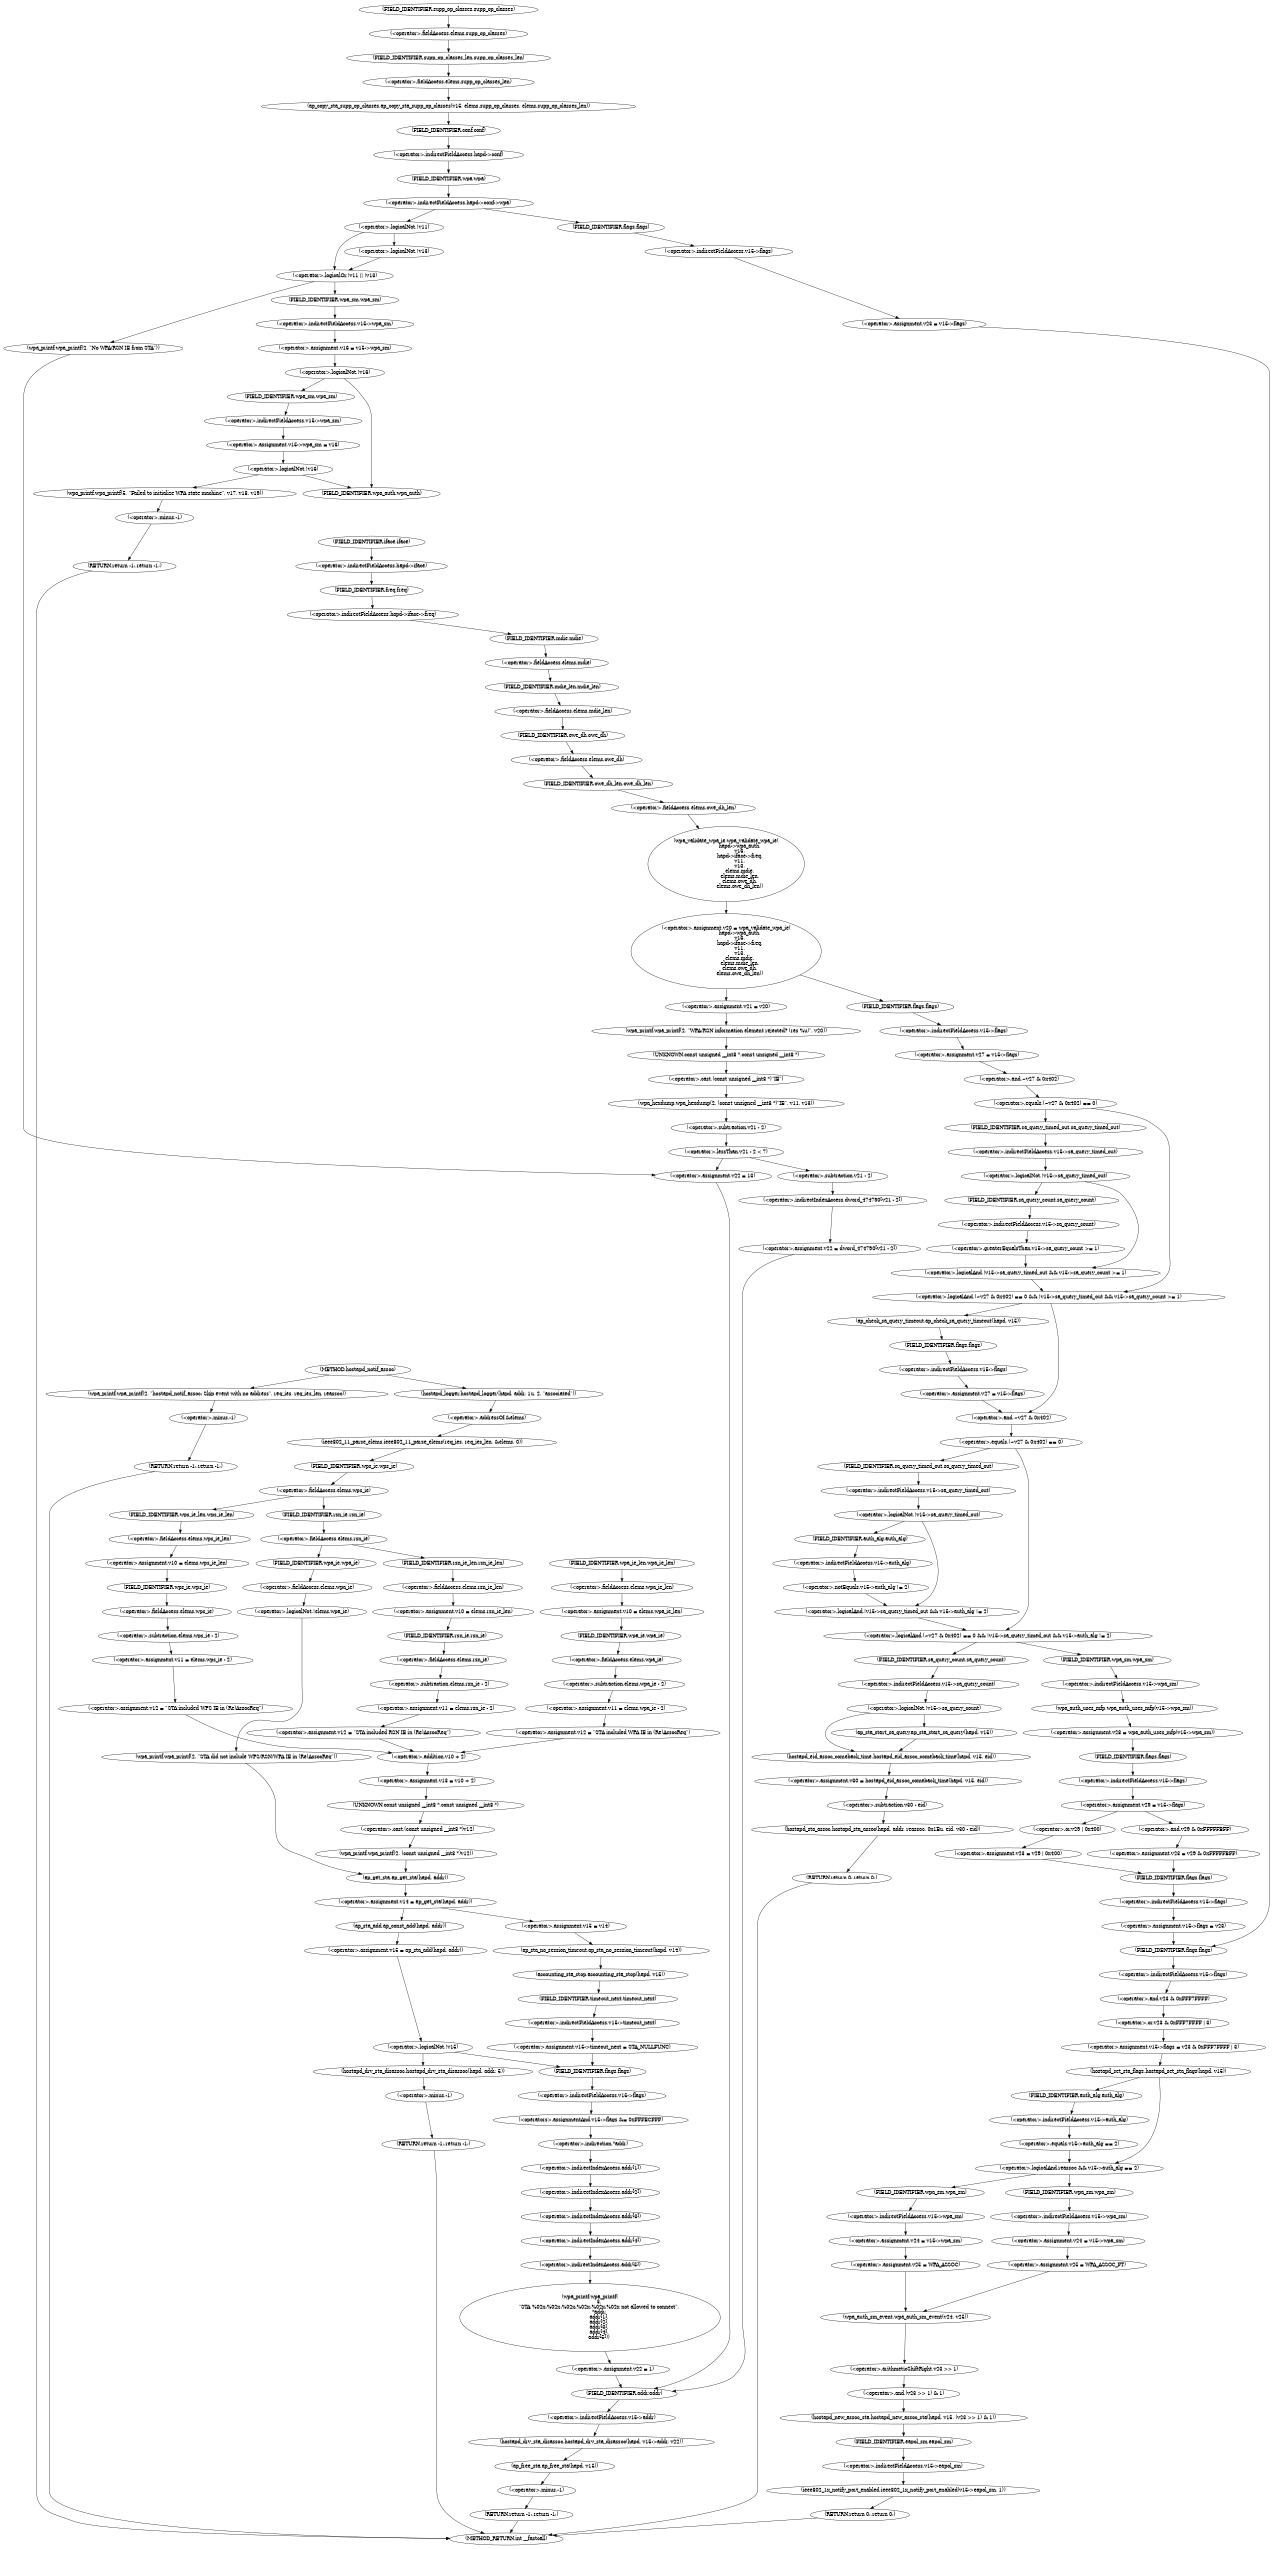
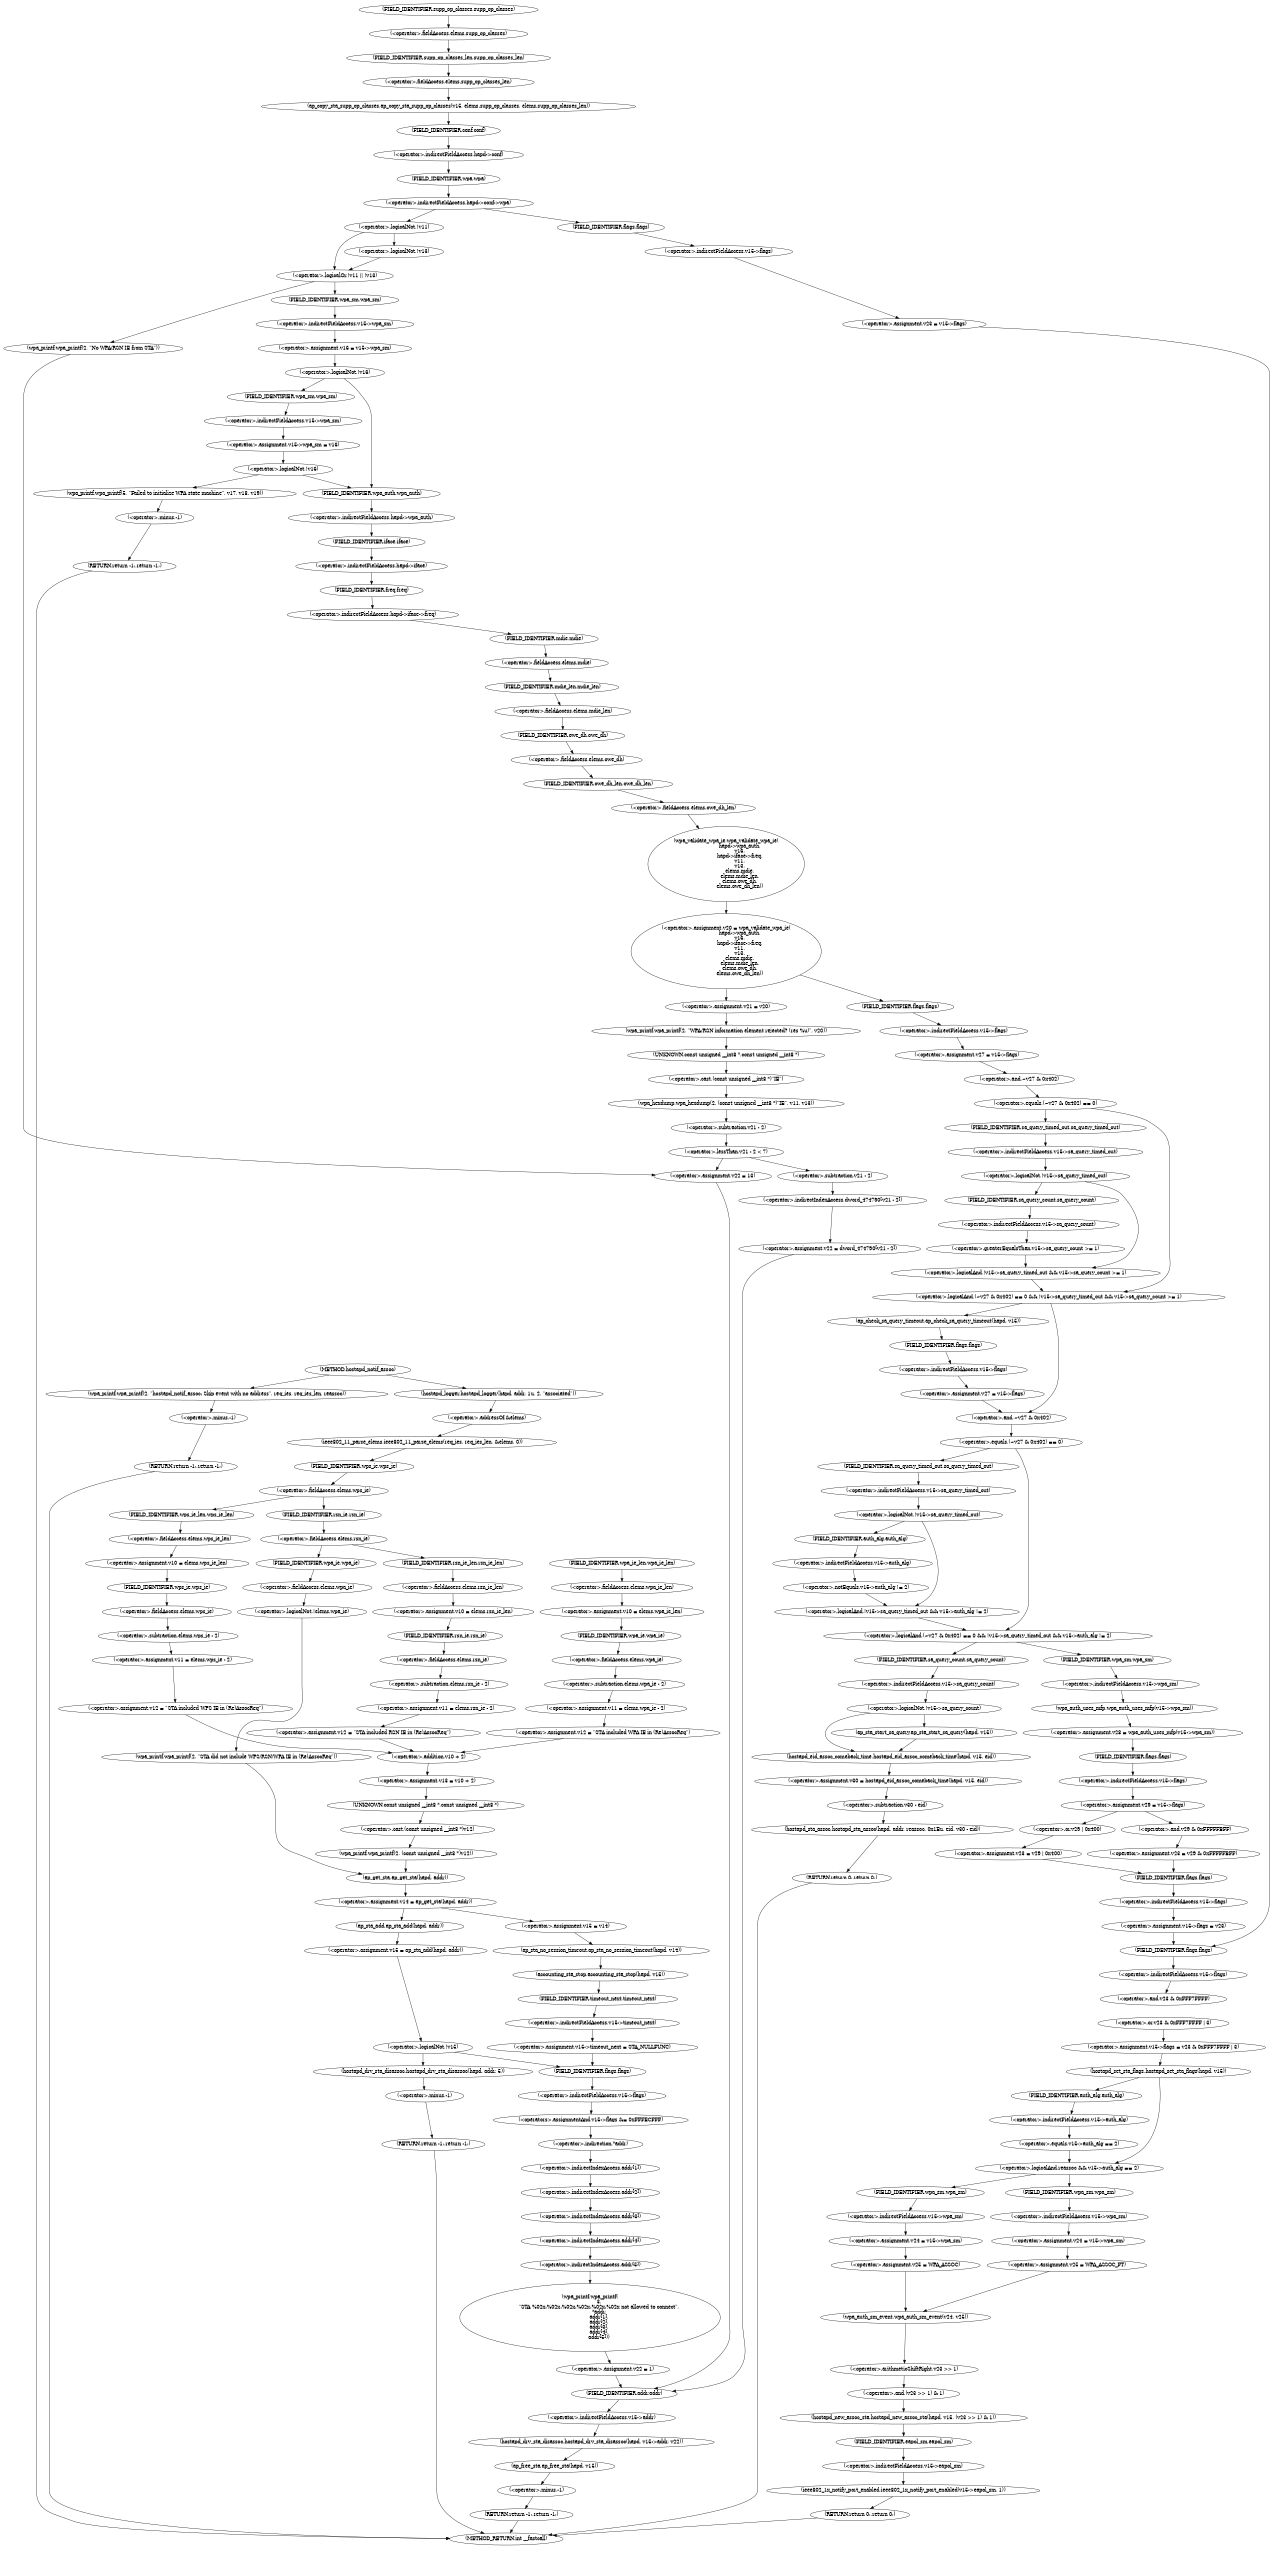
node "(<operator>.indirectFieldAccess,hapd->wpa_auth)": added
node "(ap_sta_add,ap_const_add(hapd, addr))": label "(ap_sta_add,ap_const_add(hapd, addr))" -> "(ap_sta_add,ap_sta_add(hapd, addr))"
edge "(<operator>.and,v23 & 0xFFF7FFFF)" -> "(<operator>.or,v23 & 0xFFF7FFFF | 3)": removed
